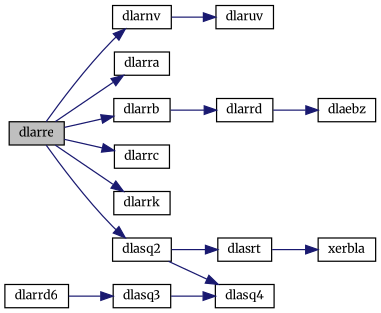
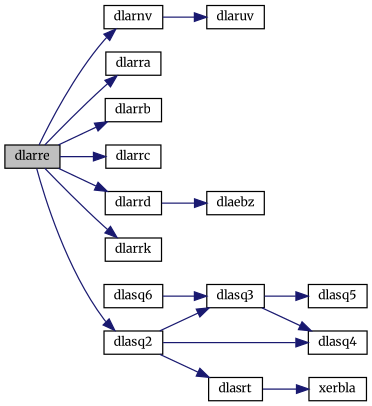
edge "dlarrb" -> "dlarrd": now "dlarre" -> "dlarrd"
node "dlarrd6": label "dlarrd6" -> "dlasq6"
node "dlasq5": added
edge "dlasq2" -> "dlasq3": added
